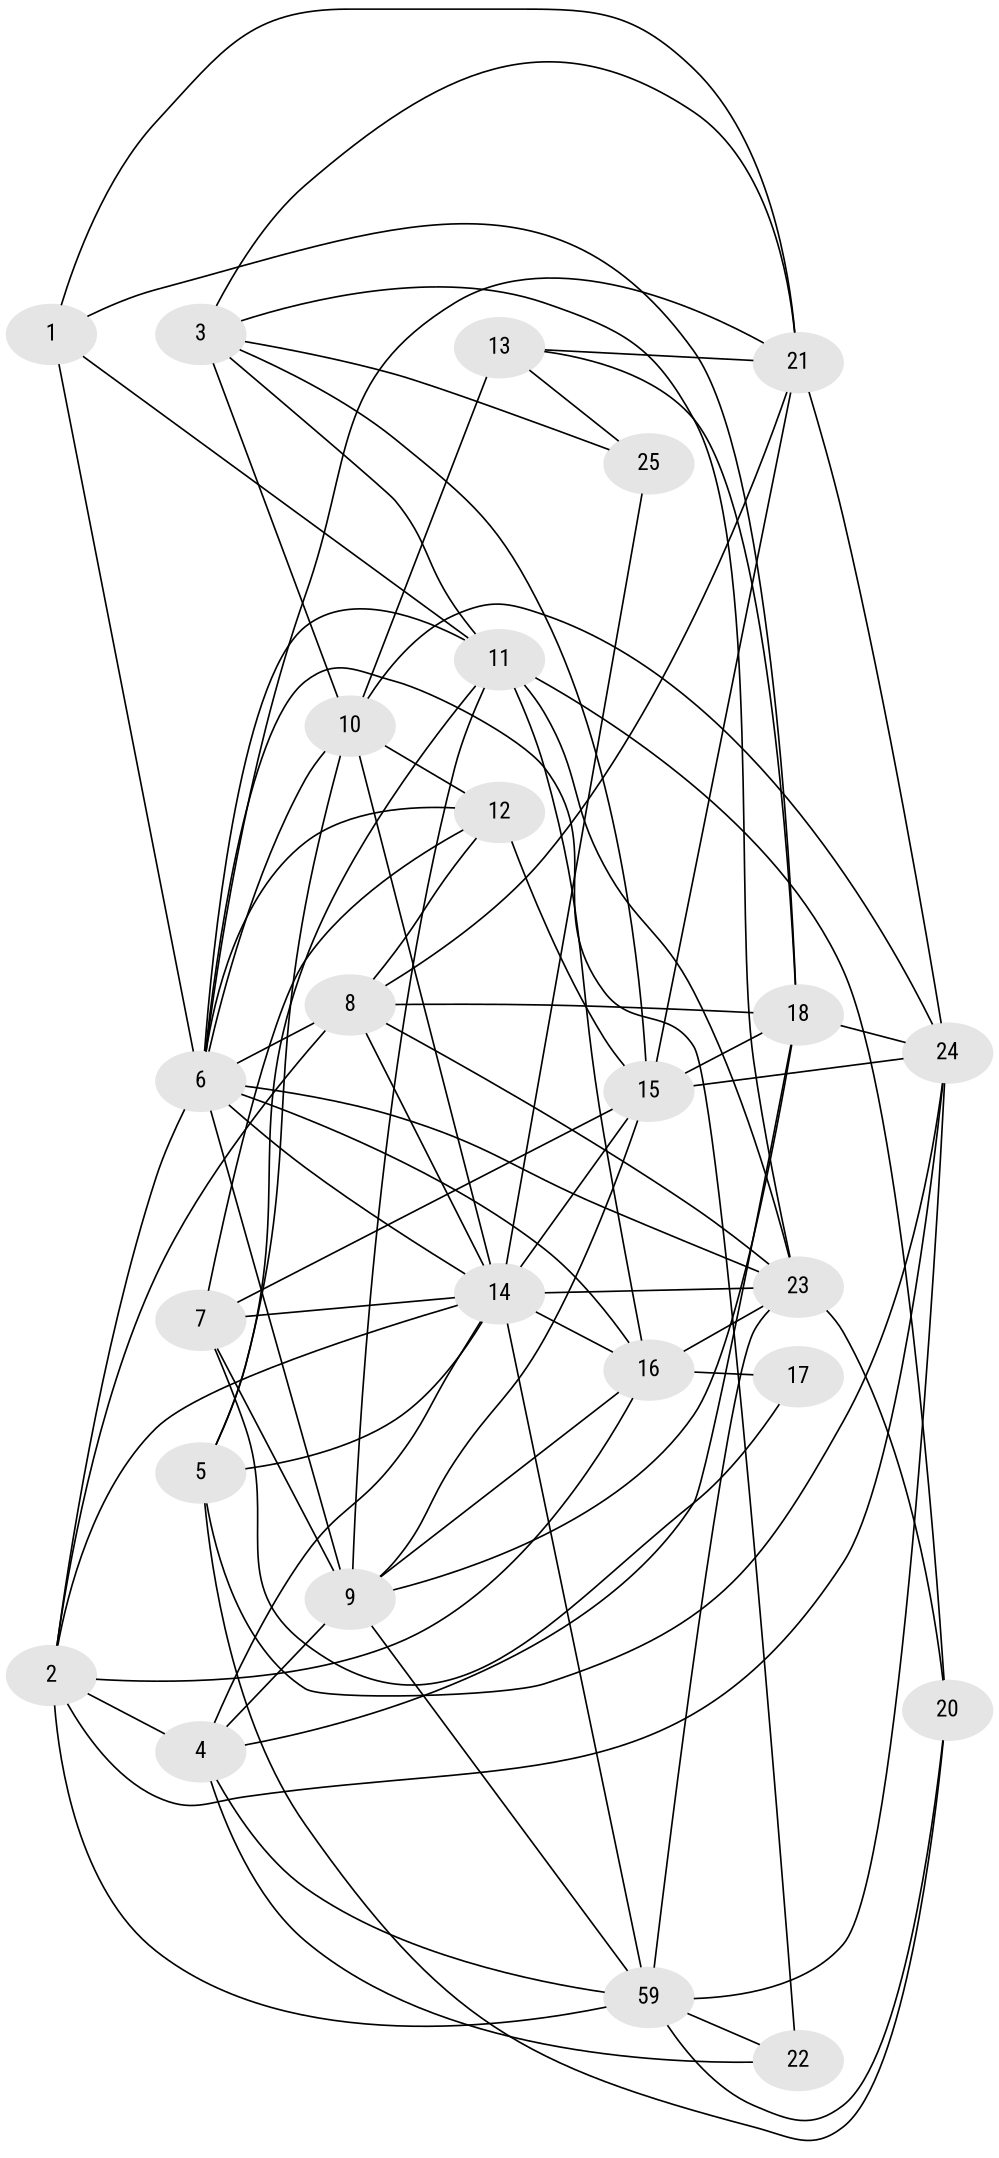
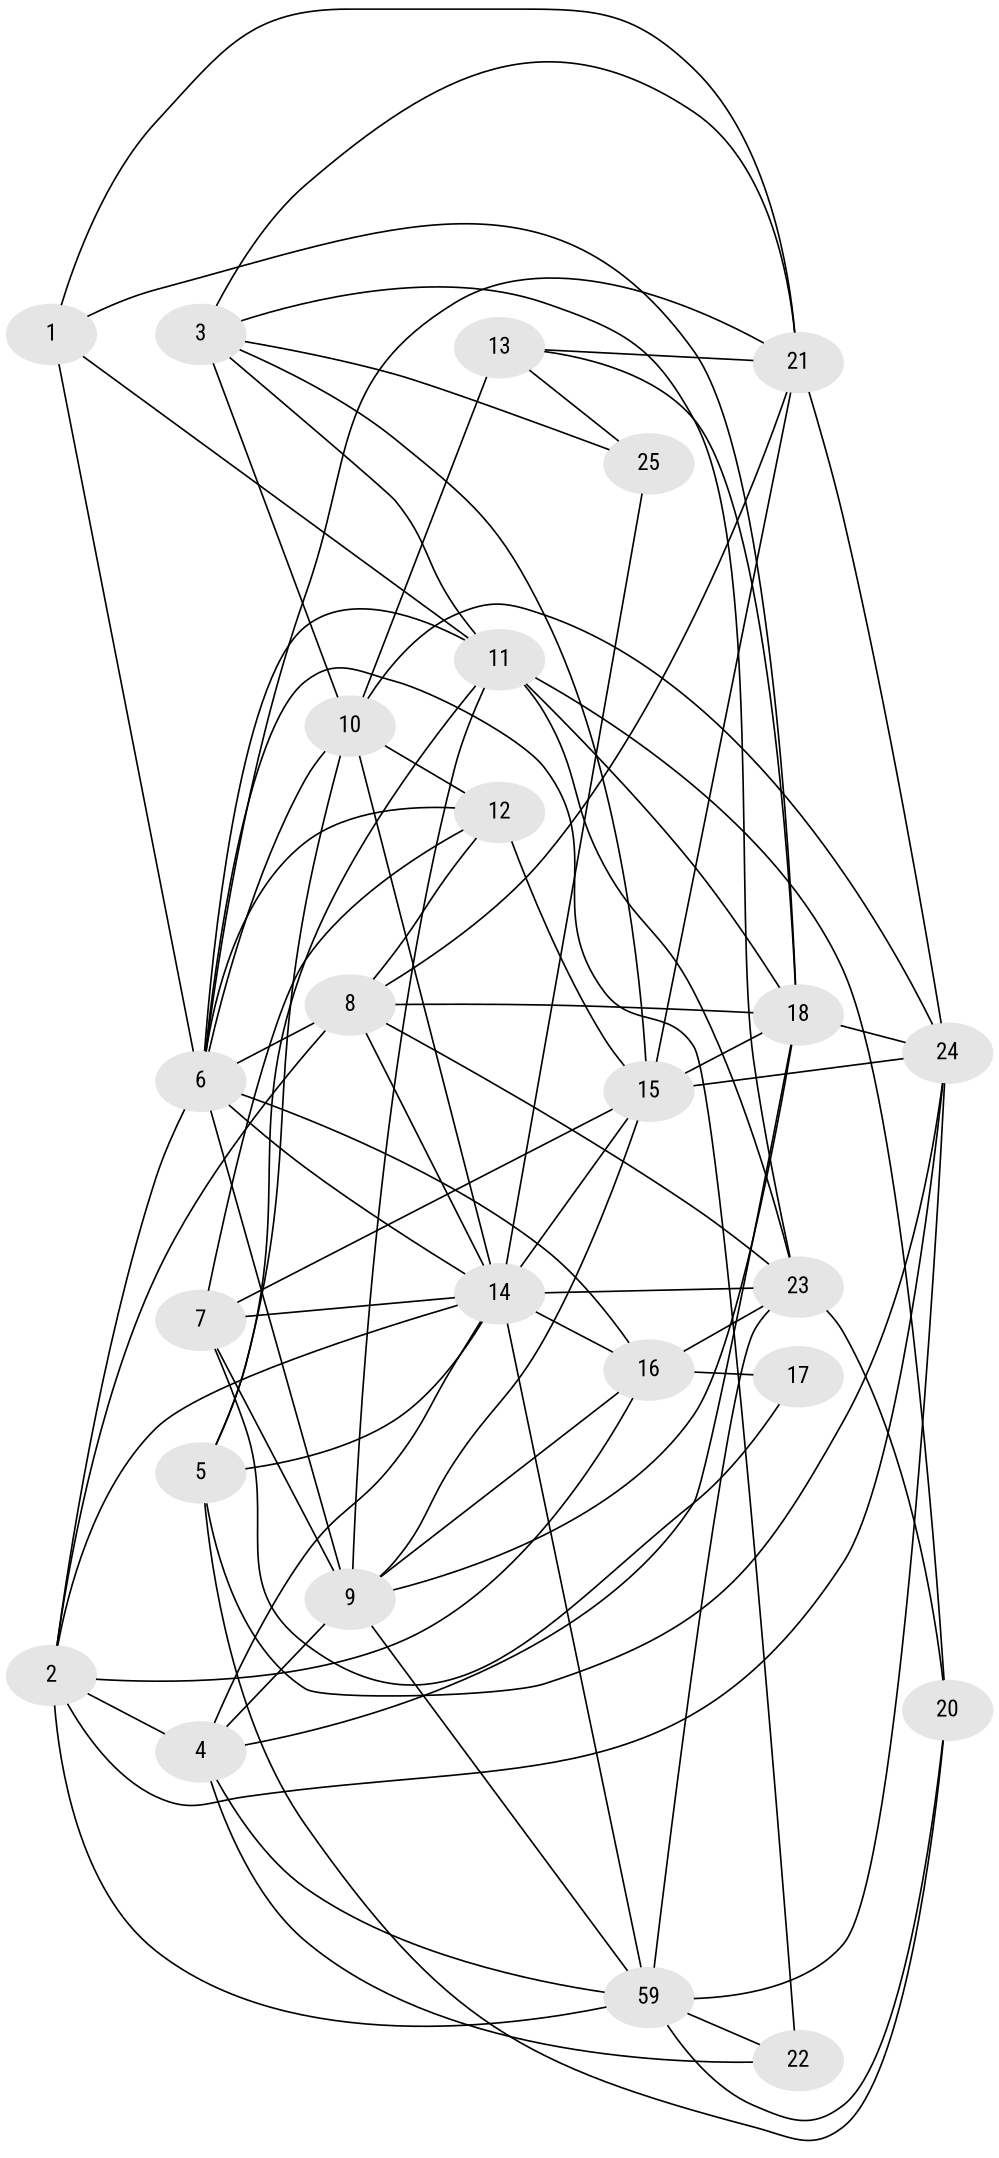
edge "11" -- "16": now "11" -- "18"
edge "6" -- "23": removed
